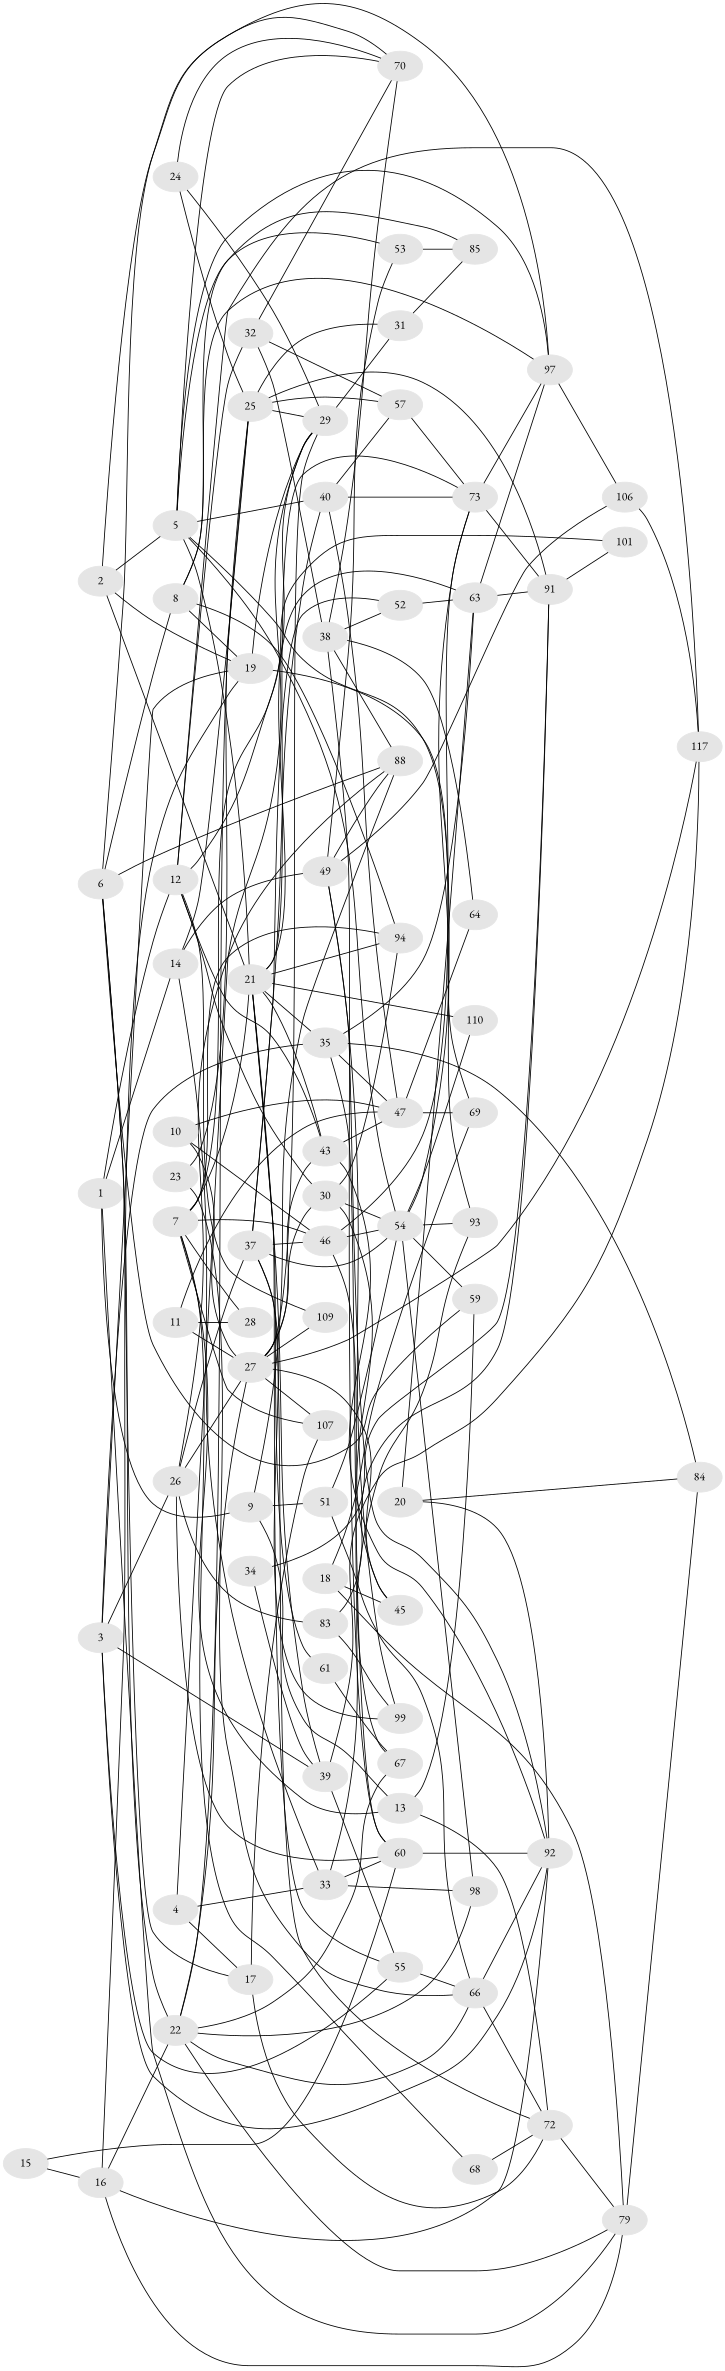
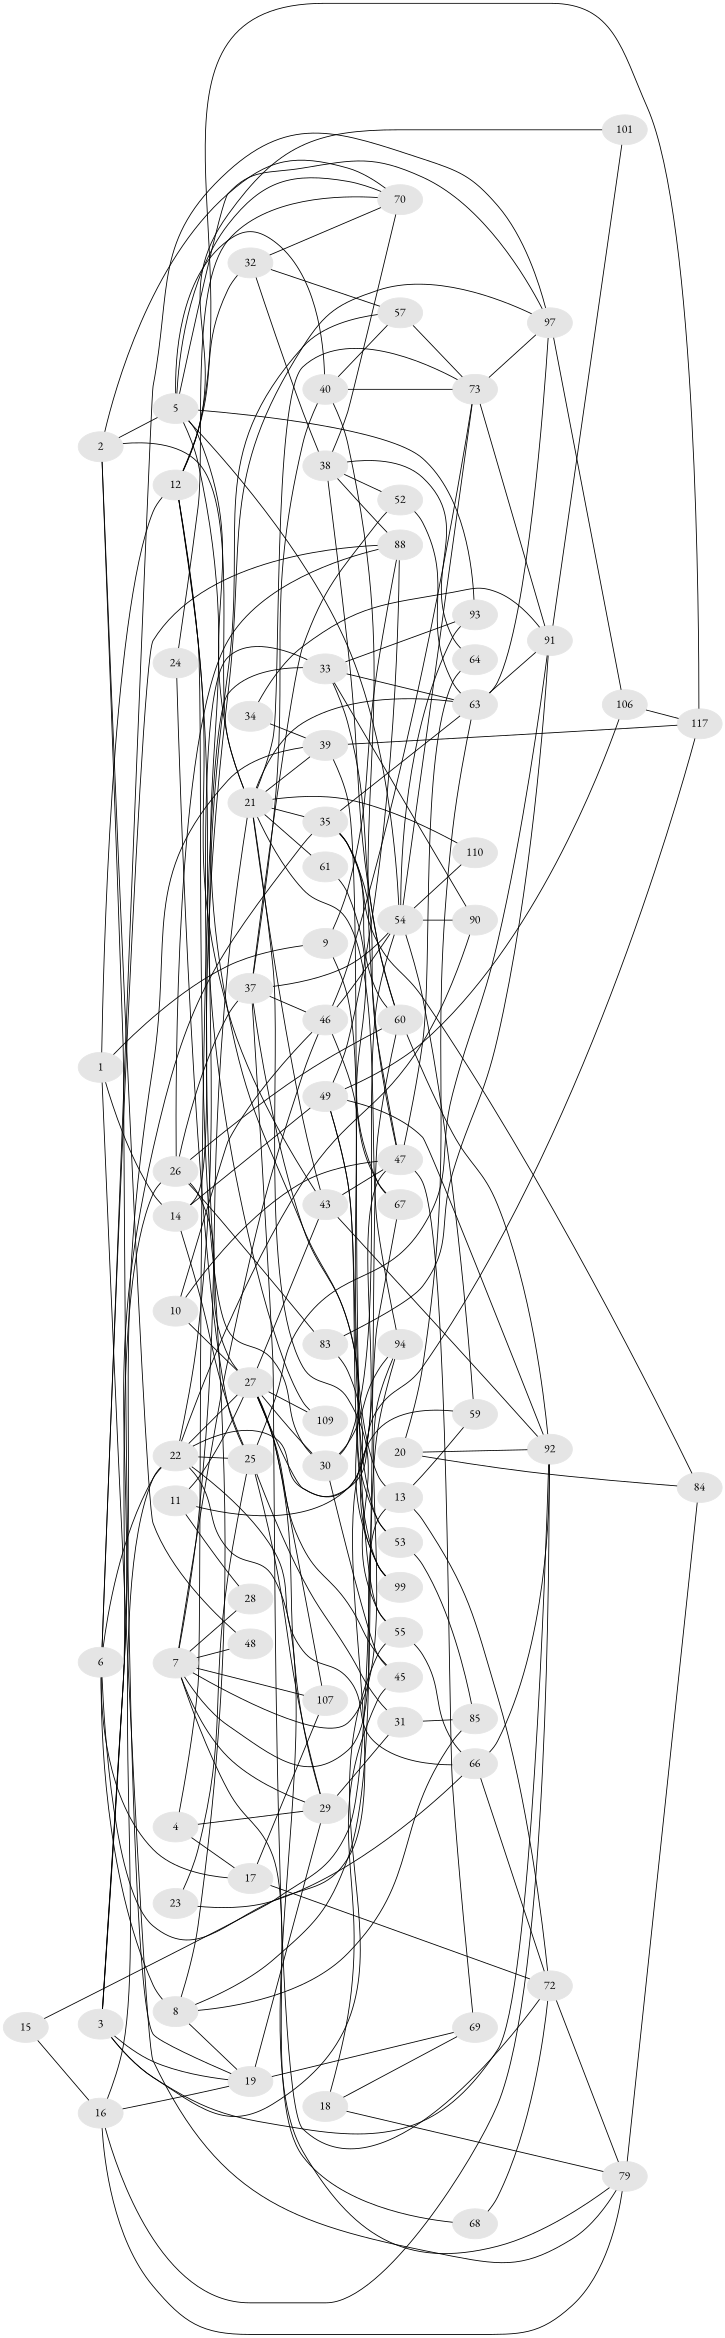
edge "24" -- "29": removed
edge "57" -- "25": now "57" -- "22"
edge "33" -- "63": added
node "51": removed
node "48": added
node "98": label "98" -> "90"
